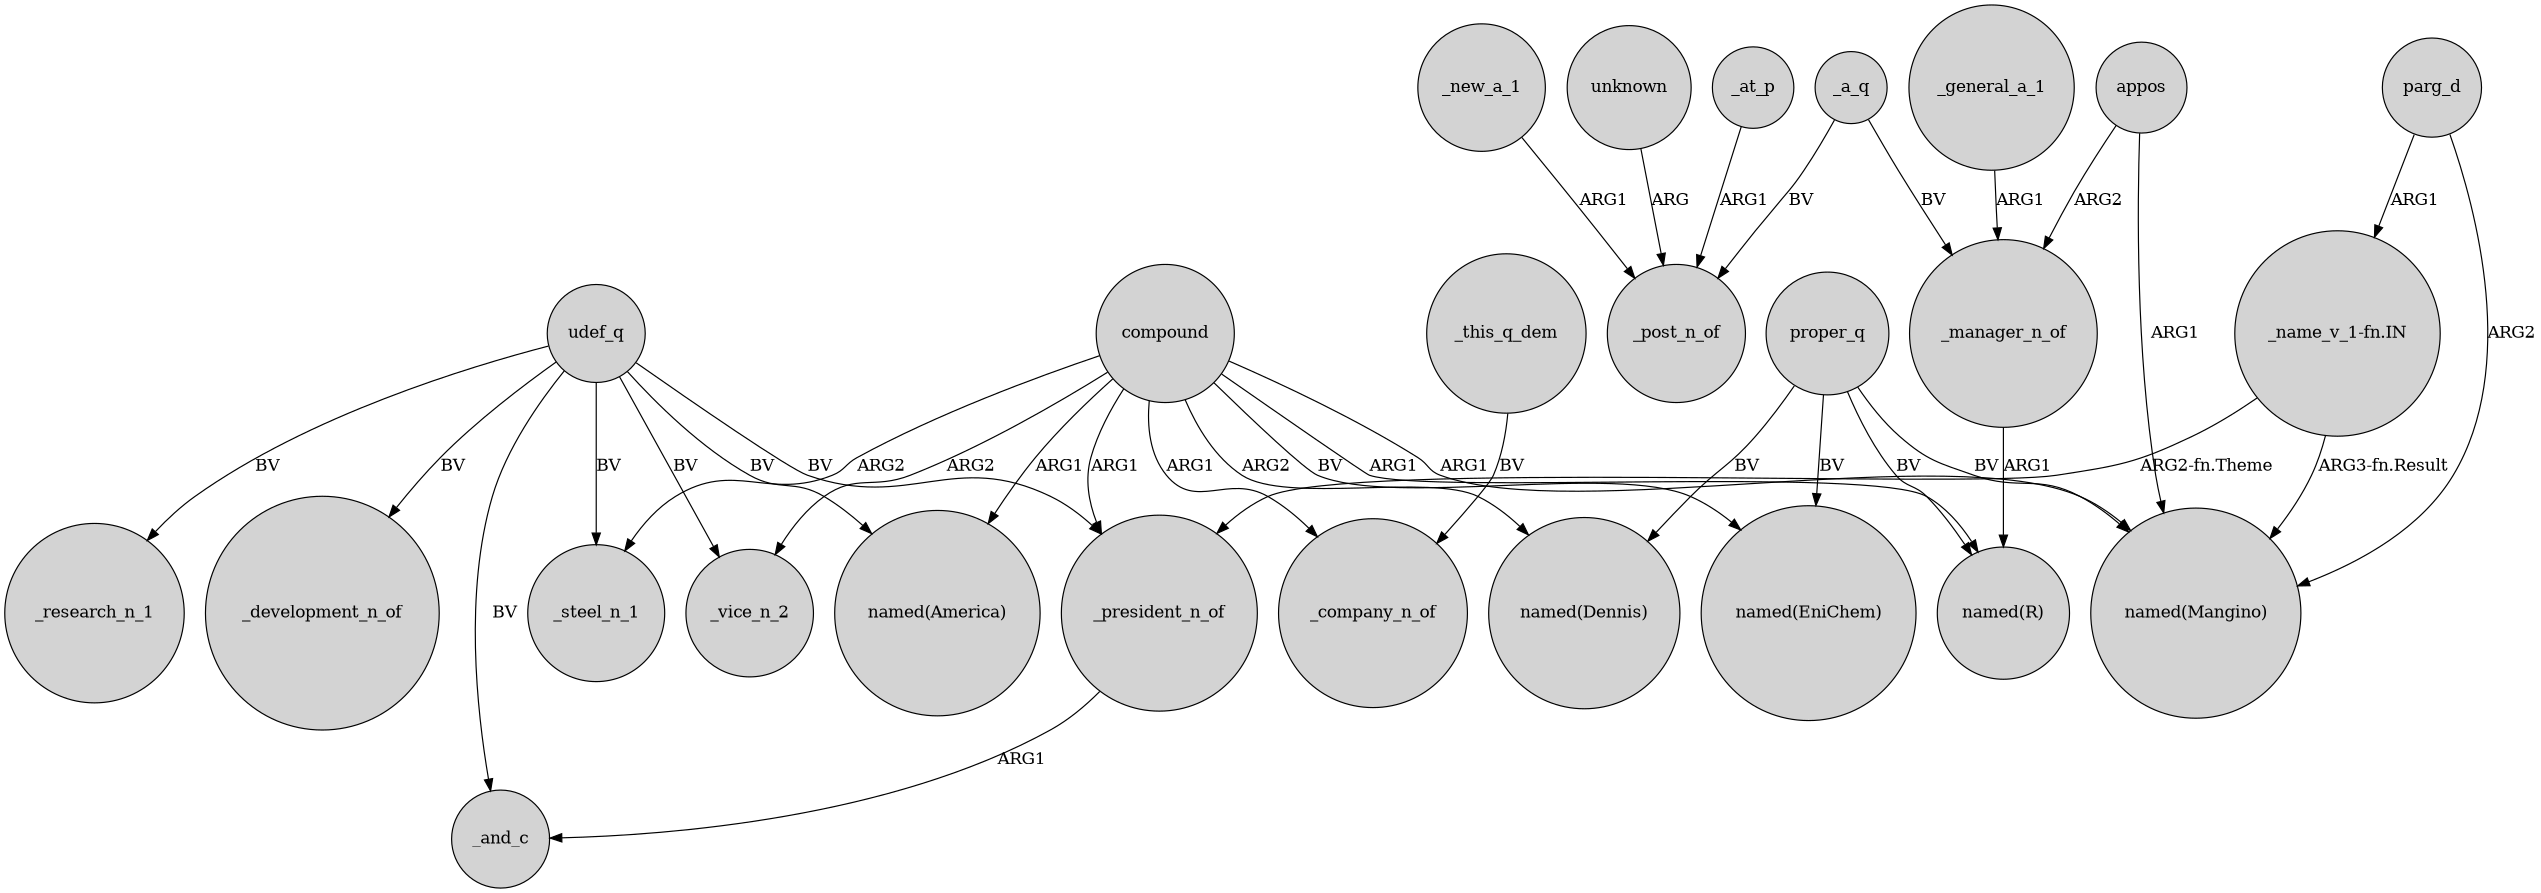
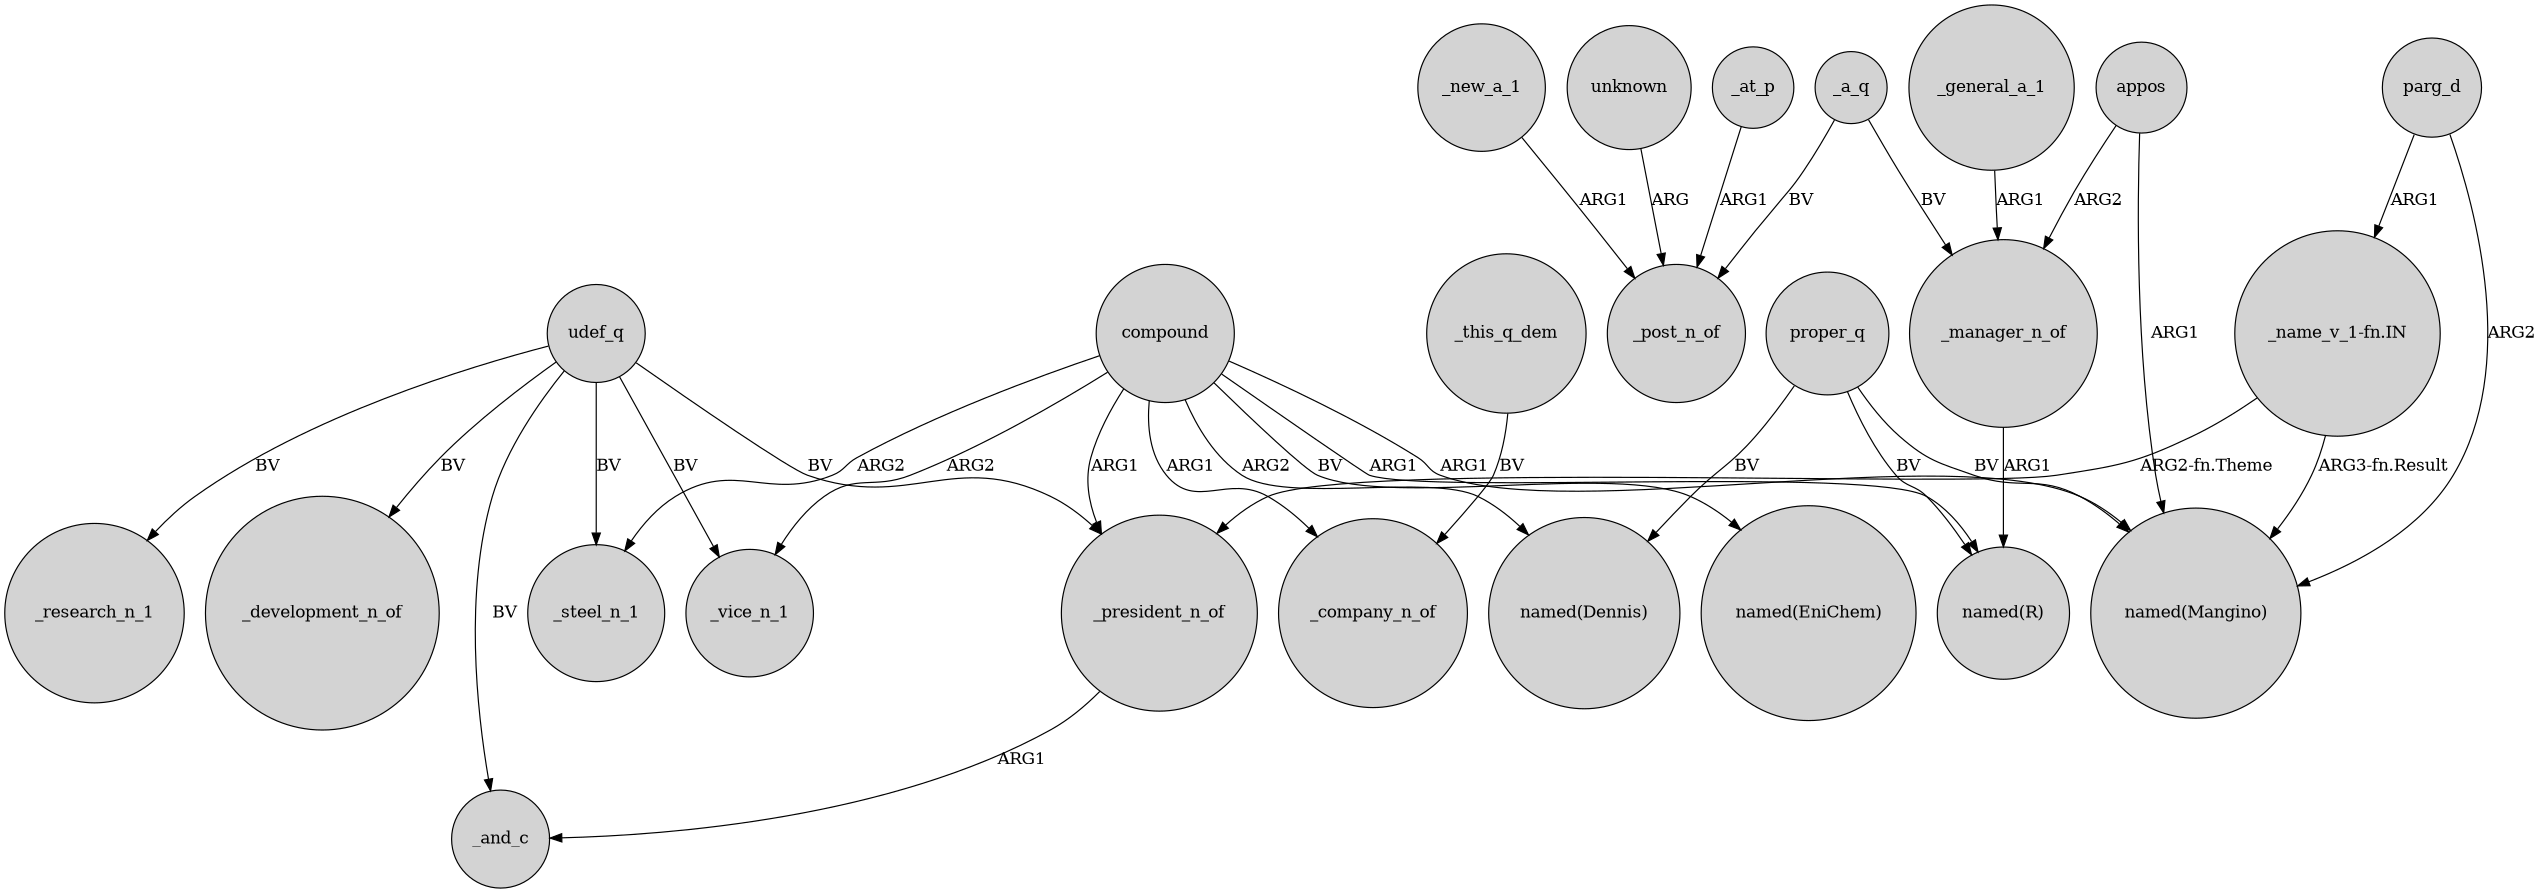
edge "proper_q" -> "named(EniChem)": removed, label "BV"
node "_vice_n_2": label "_vice_n_2" -> "_vice_n_1"
node "named(America)": removed
